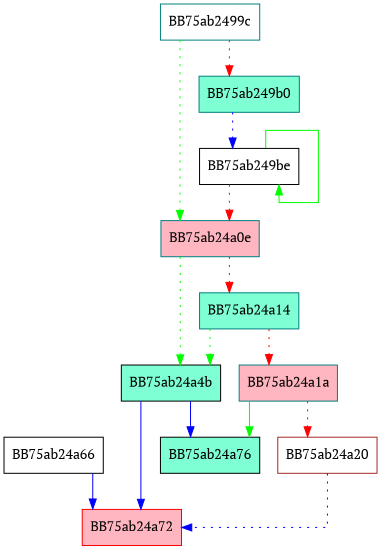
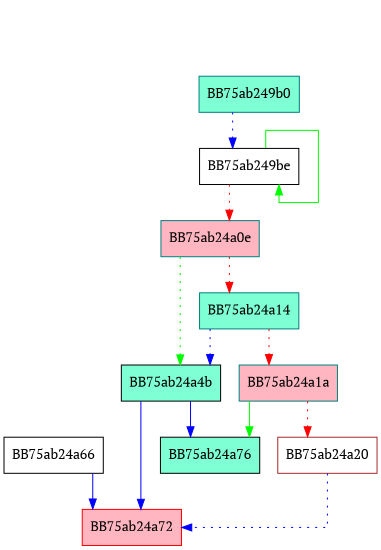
node "BB75ab2499c": removed
edge "BB75ab24a14" -> "BB75ab24a4b": color green -> blue
